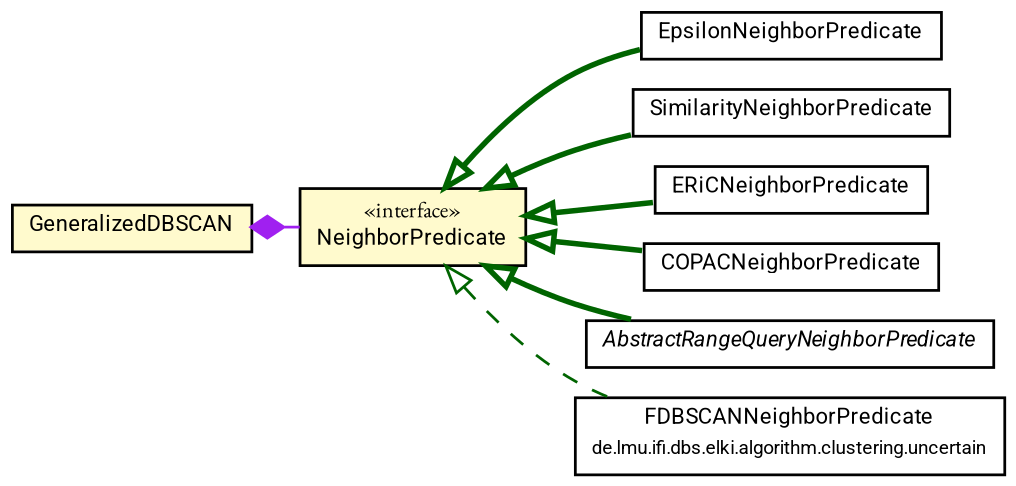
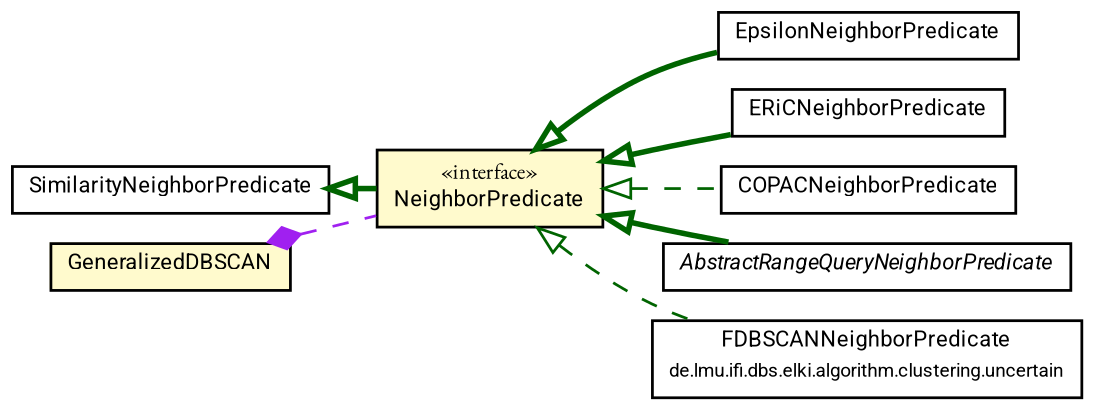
edge "SimilarityNeighborPredicate" -> "NeighborPredicate": reversed
edge "COPACNeighborPredicate" -> "NeighborPredicate": style bold -> dashed
